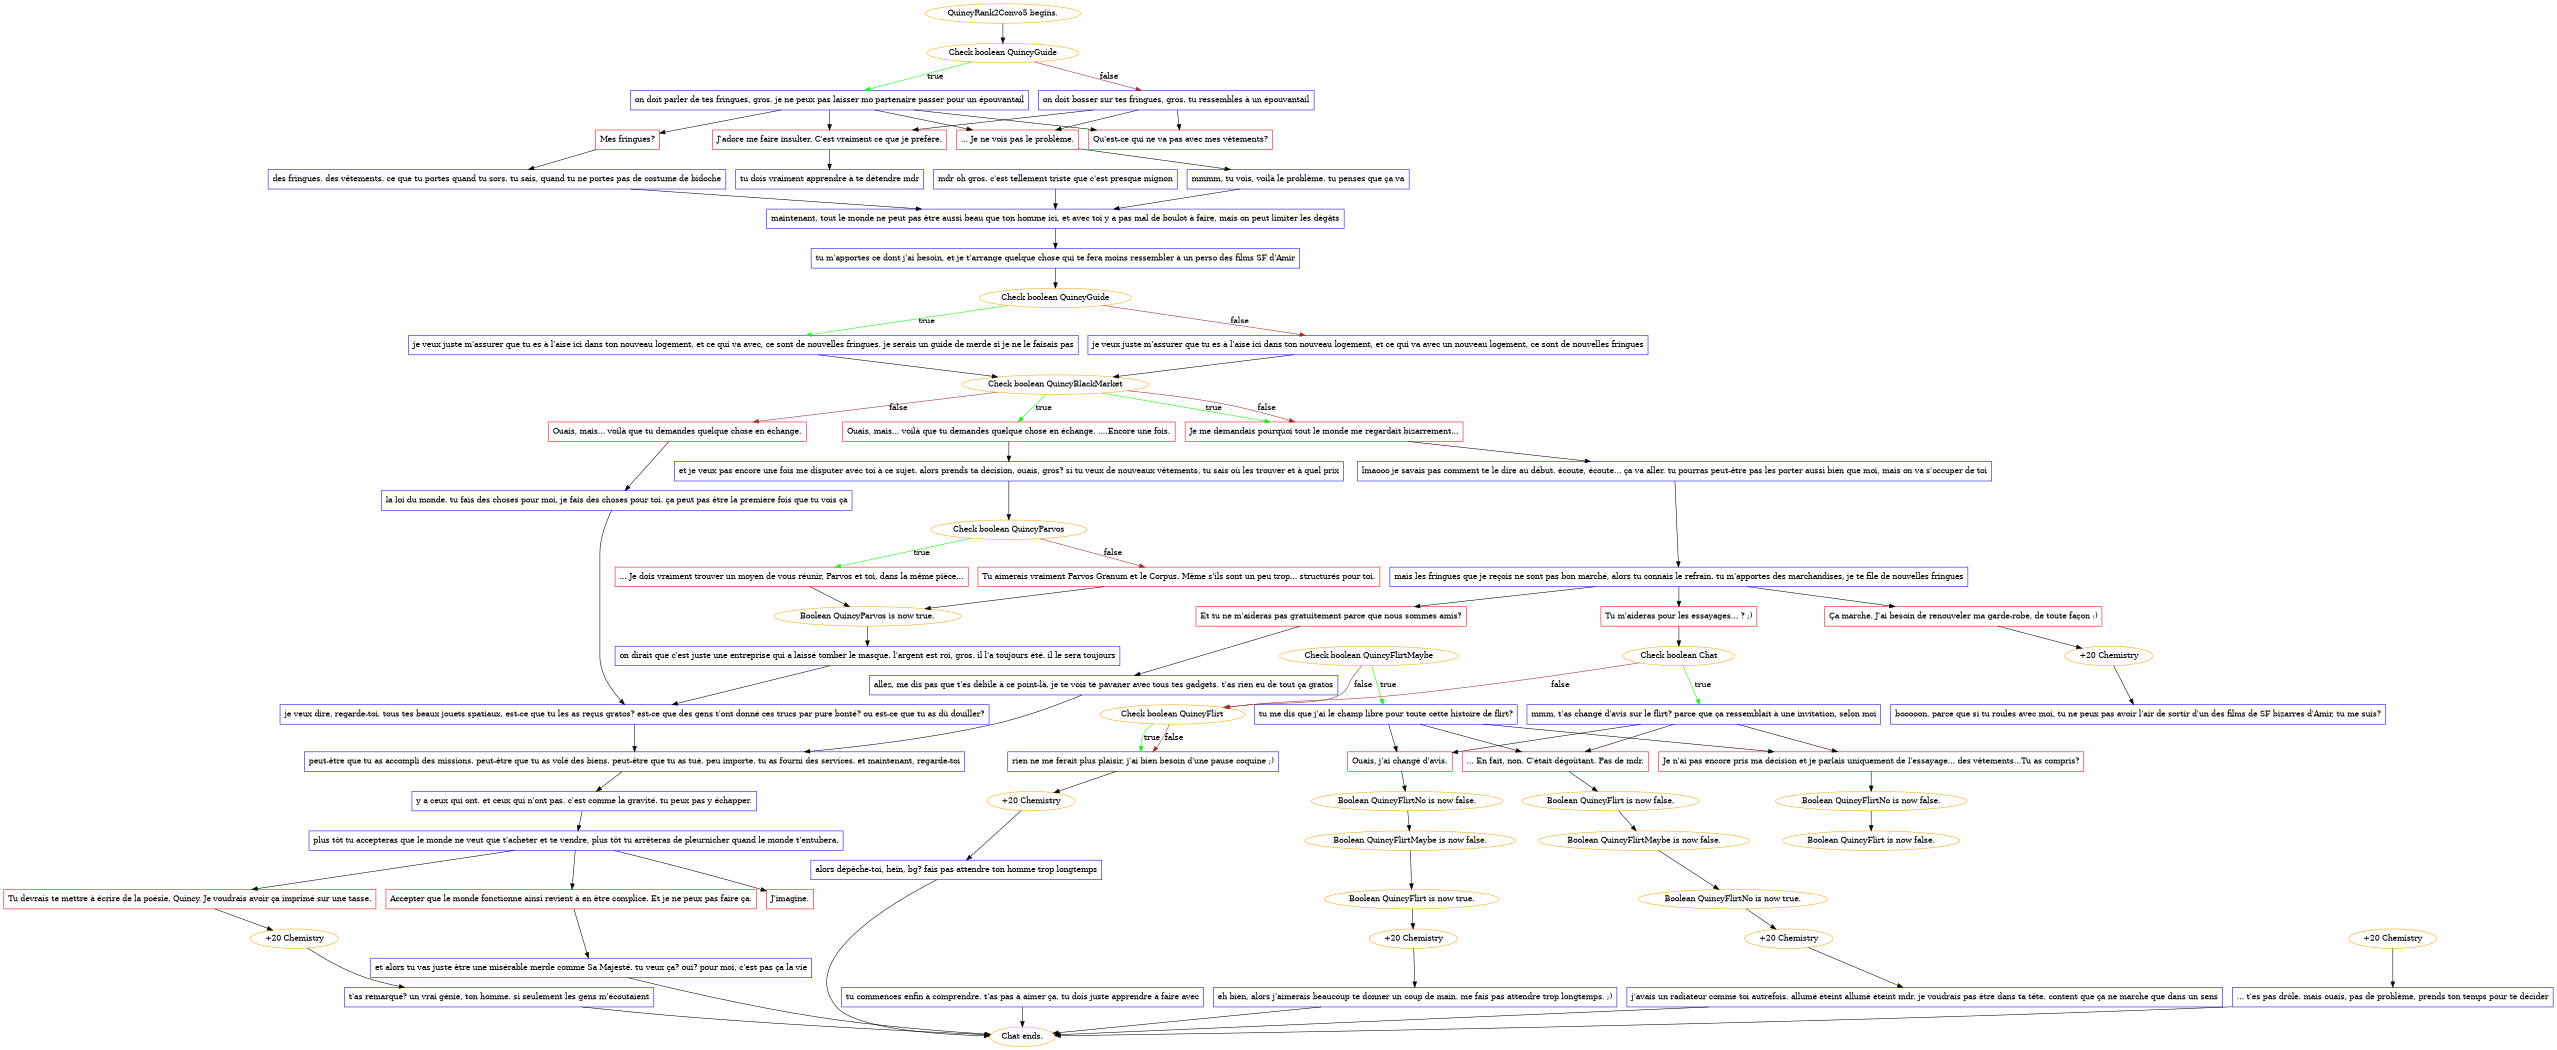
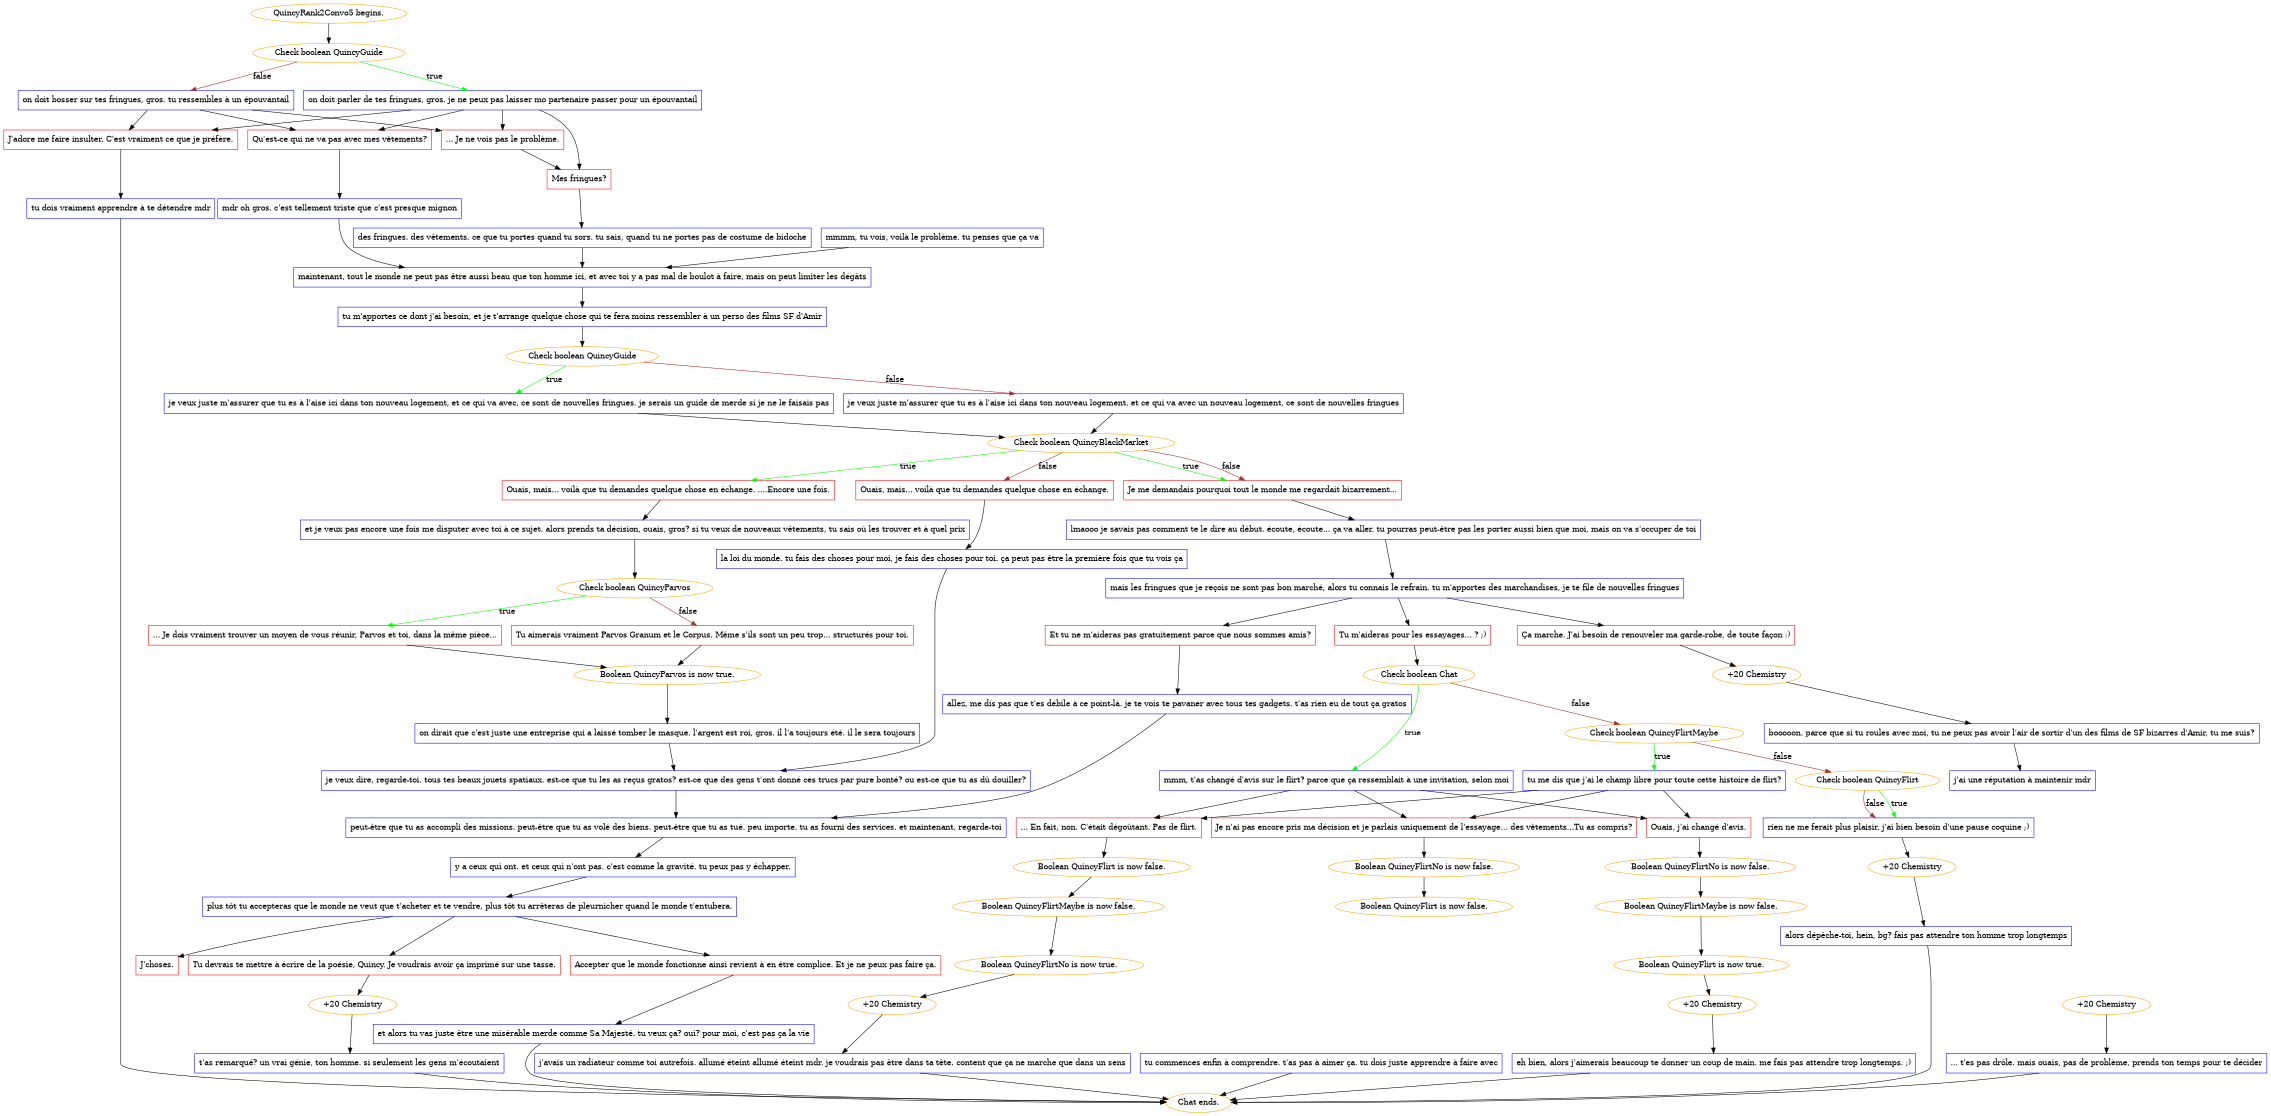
edge "... Je ne vois pas le problème." -> "mmmm, tu vois, voilà le problème. tu penses que ça va": now "... Je ne vois pas le problème." -> "Mes fringues?"
edge "Qu'est-ce qui ne va pas avec mes vêtements?" -> "mdr oh gros. c'est tellement triste que c'est presque mignon": added
edge "Check boolean Chat" -> "Check boolean QuincyFlirt": now "Check boolean Chat" -> "Check boolean QuincyFlirtMaybe"
node "... En fait, non. C'était dégoûtant. Pas de mdr.": label "... En fait, non. C'était dégoûtant. Pas de mdr." -> "... En fait, non. C'était dégoûtant. Pas de flirt."
node "j'ai une réputation à maintenir mdr": added
node "J'imagine.": label "J'imagine." -> "J'choses."
edge "tu dois vraiment apprendre à te détendre mdr" -> "Chat ends.": added
